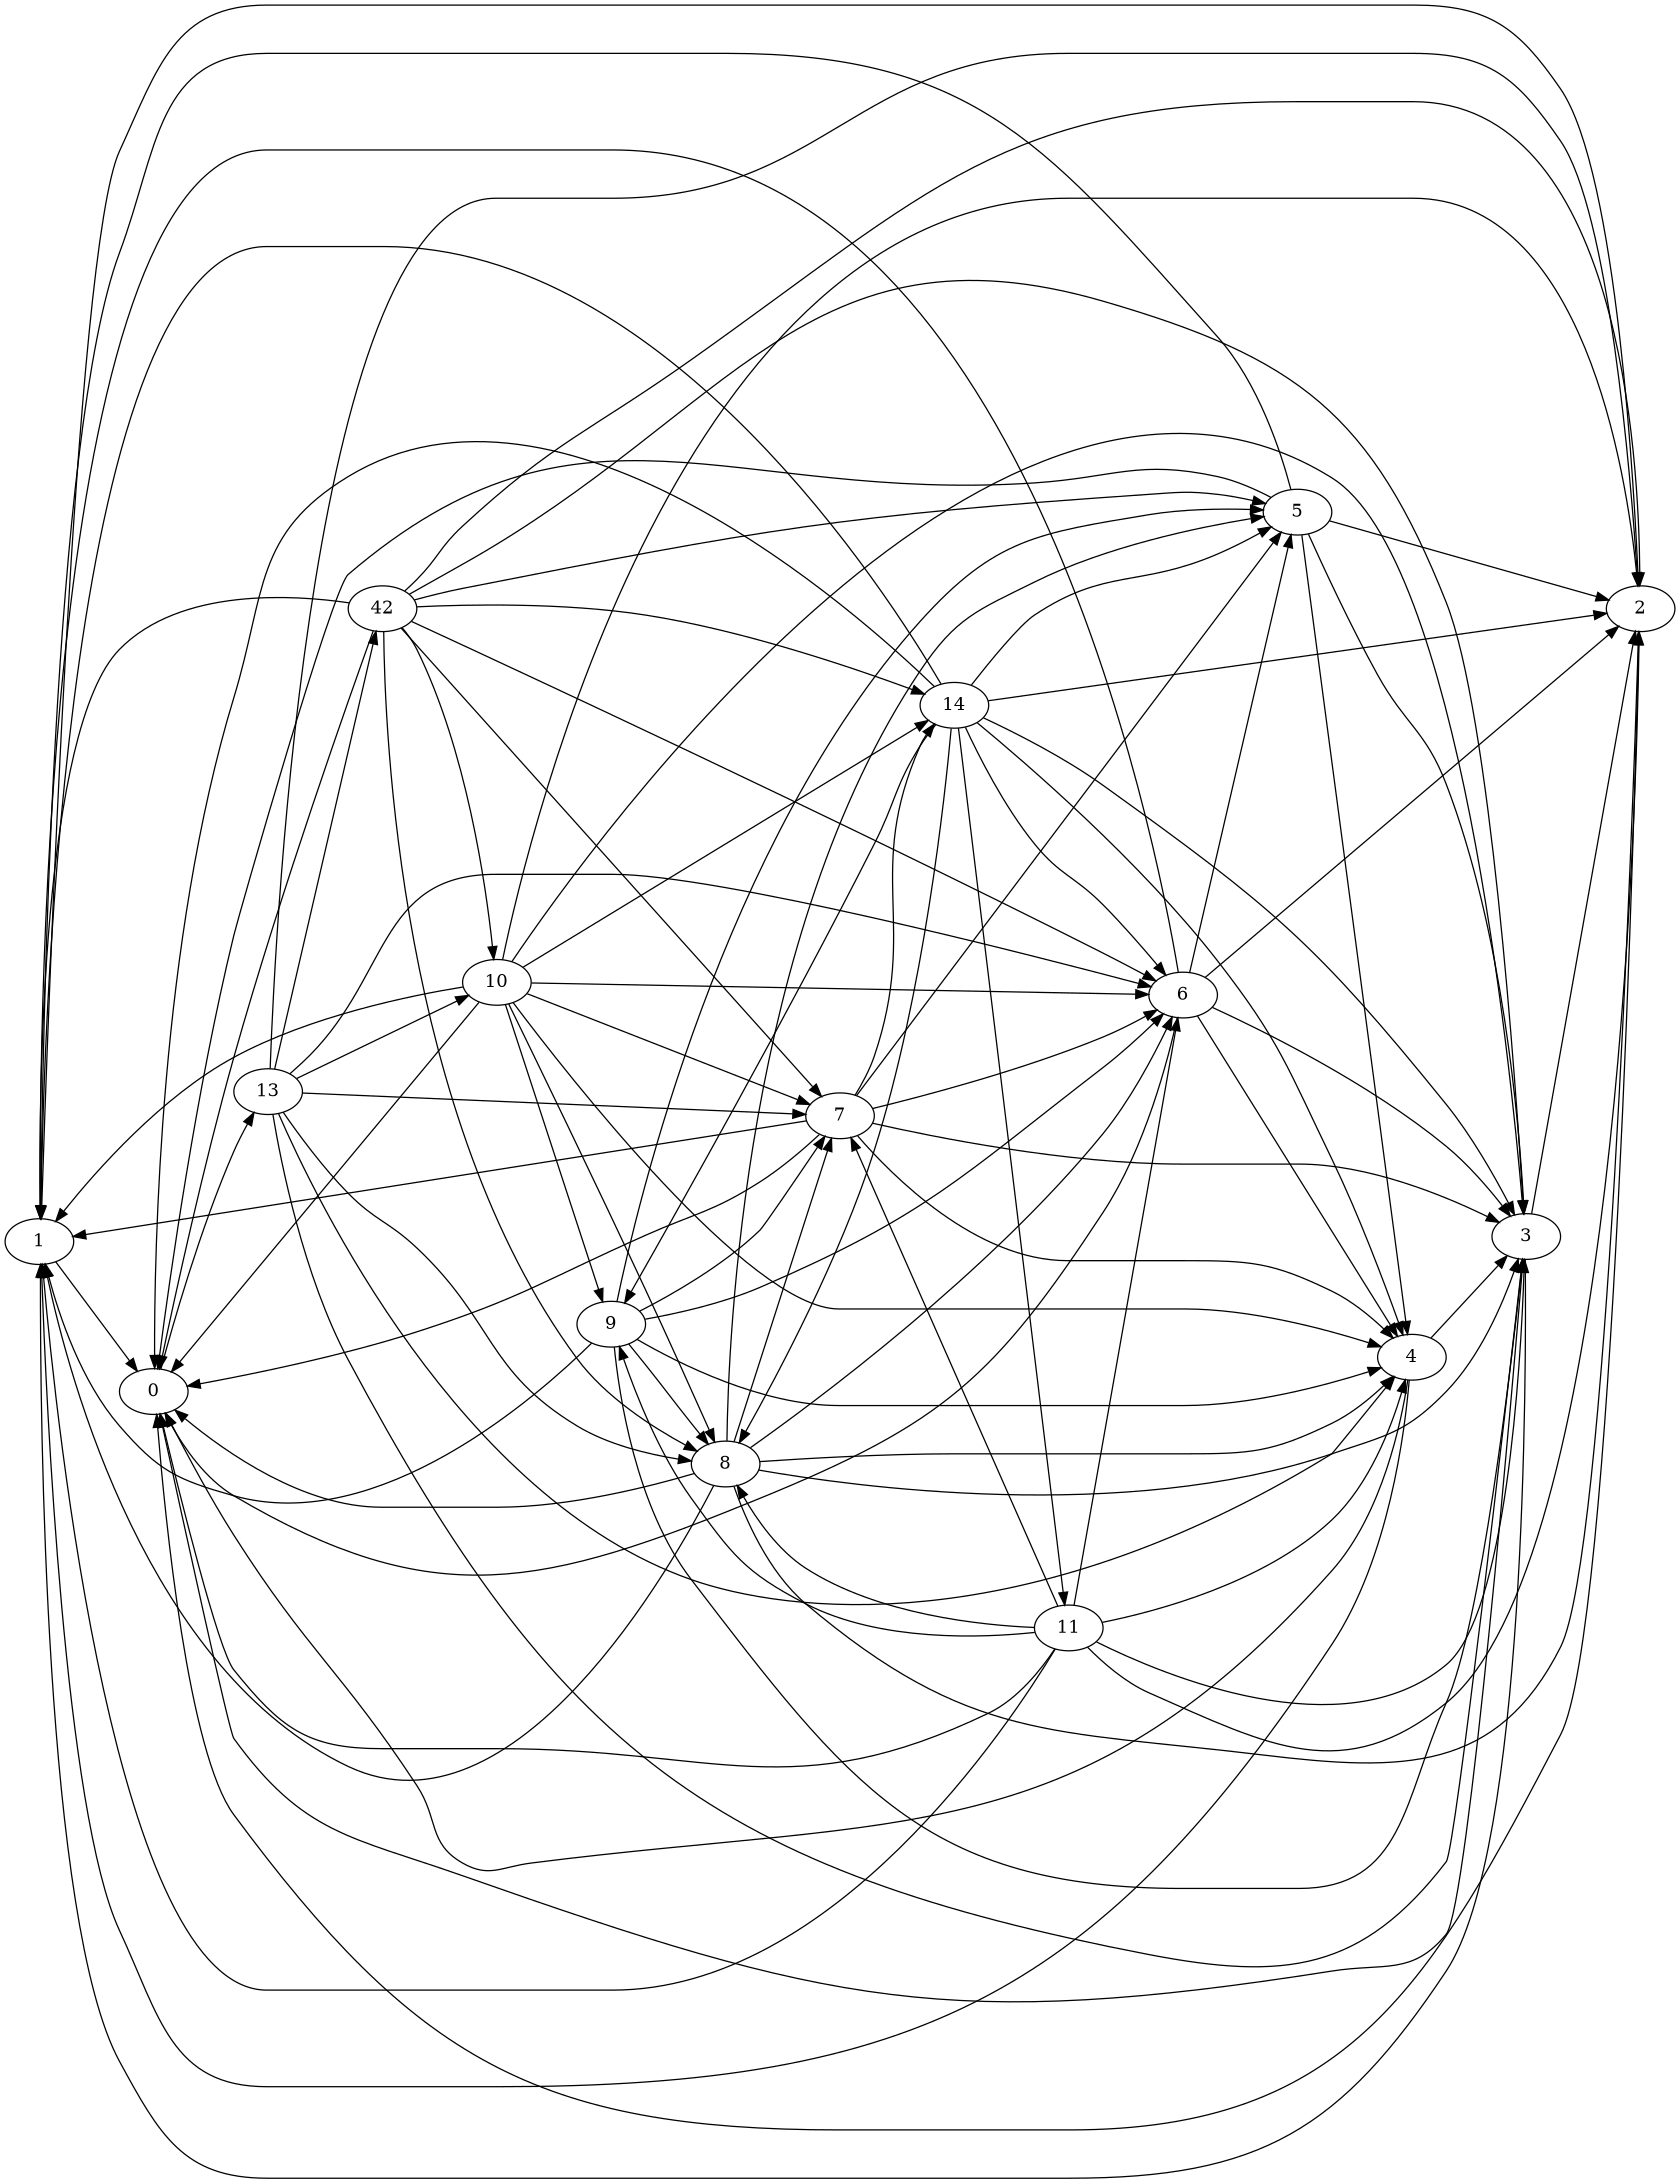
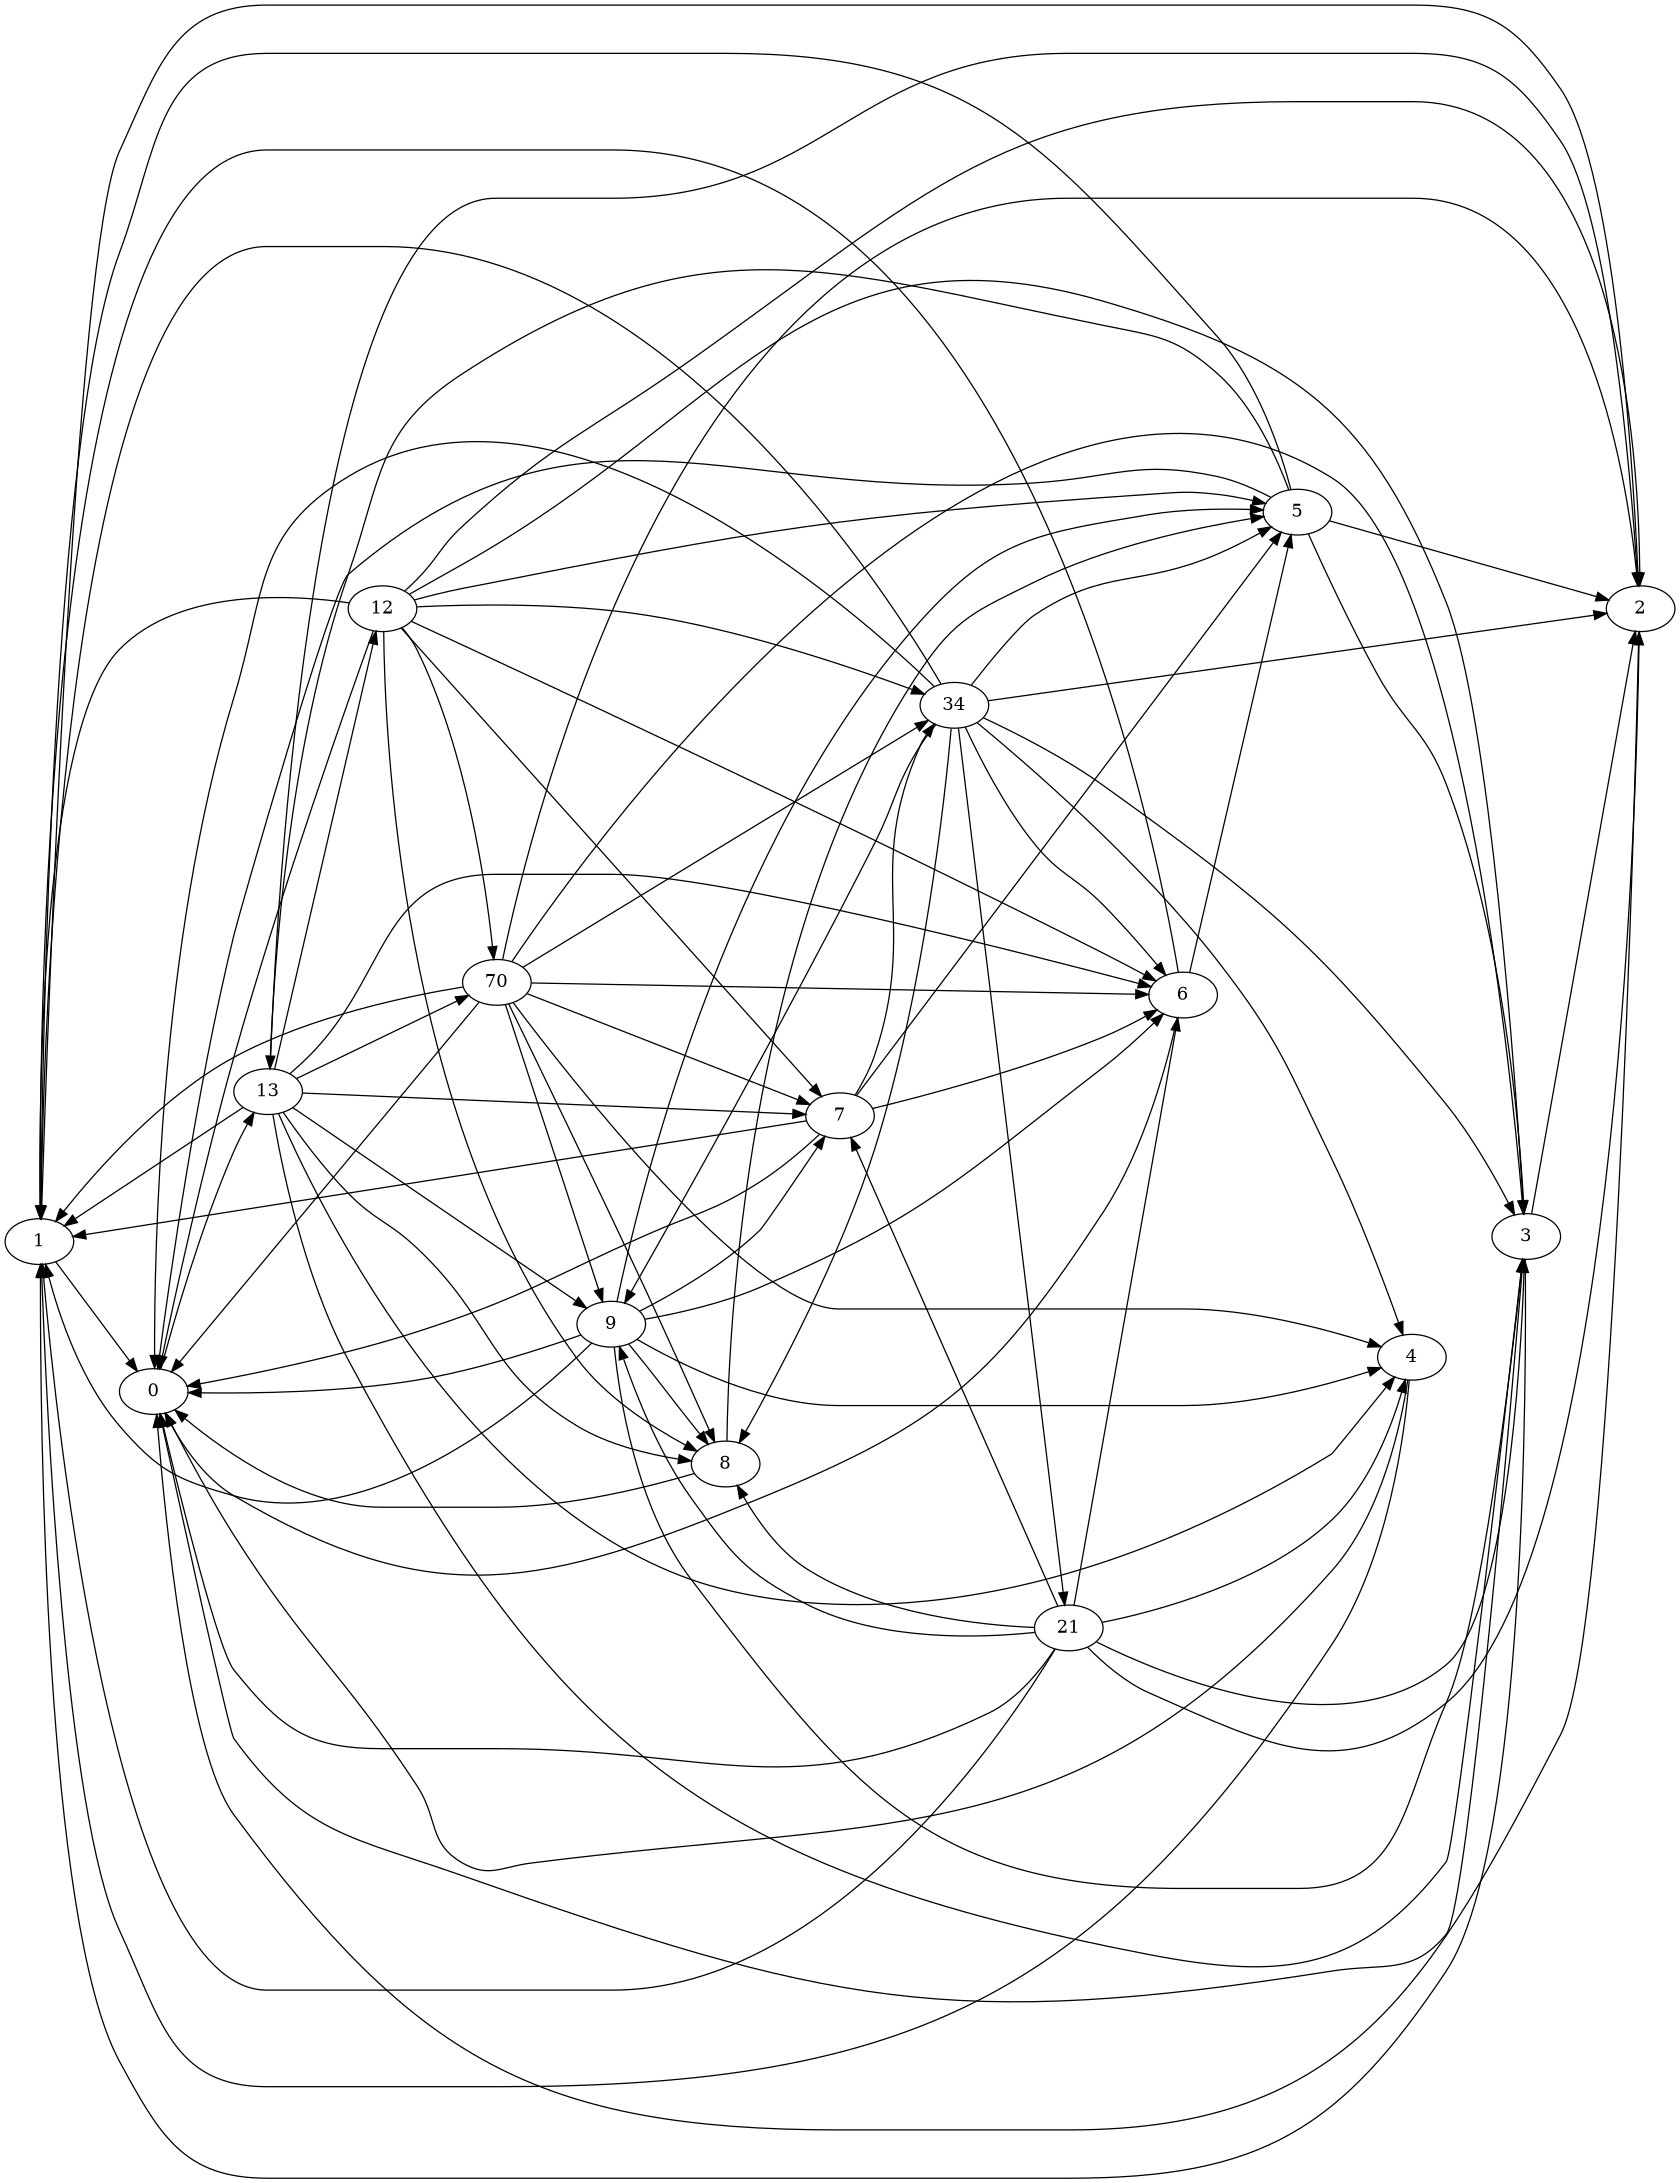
node "42": label "42" -> "12"
node "14": label "14" -> "34"
edge "6" -> "2": removed
edge "5" -> "4": now "5" -> "13"
node "10": label "10" -> "70"
edge "6" -> "3": removed
edge "7" -> "3": removed
edge "6" -> "4": removed
edge "13" -> "9": added
edge "8" -> "6": removed
edge "7" -> "4": removed
edge "8" -> "7": removed
edge "4" -> "3": removed
edge "9" -> "0": added
edge "8" -> "4": removed
edge "8" -> "3": removed
node "11": label "11" -> "21"
edge "8" -> "2": removed
edge "8" -> "1": now "13" -> "1"
